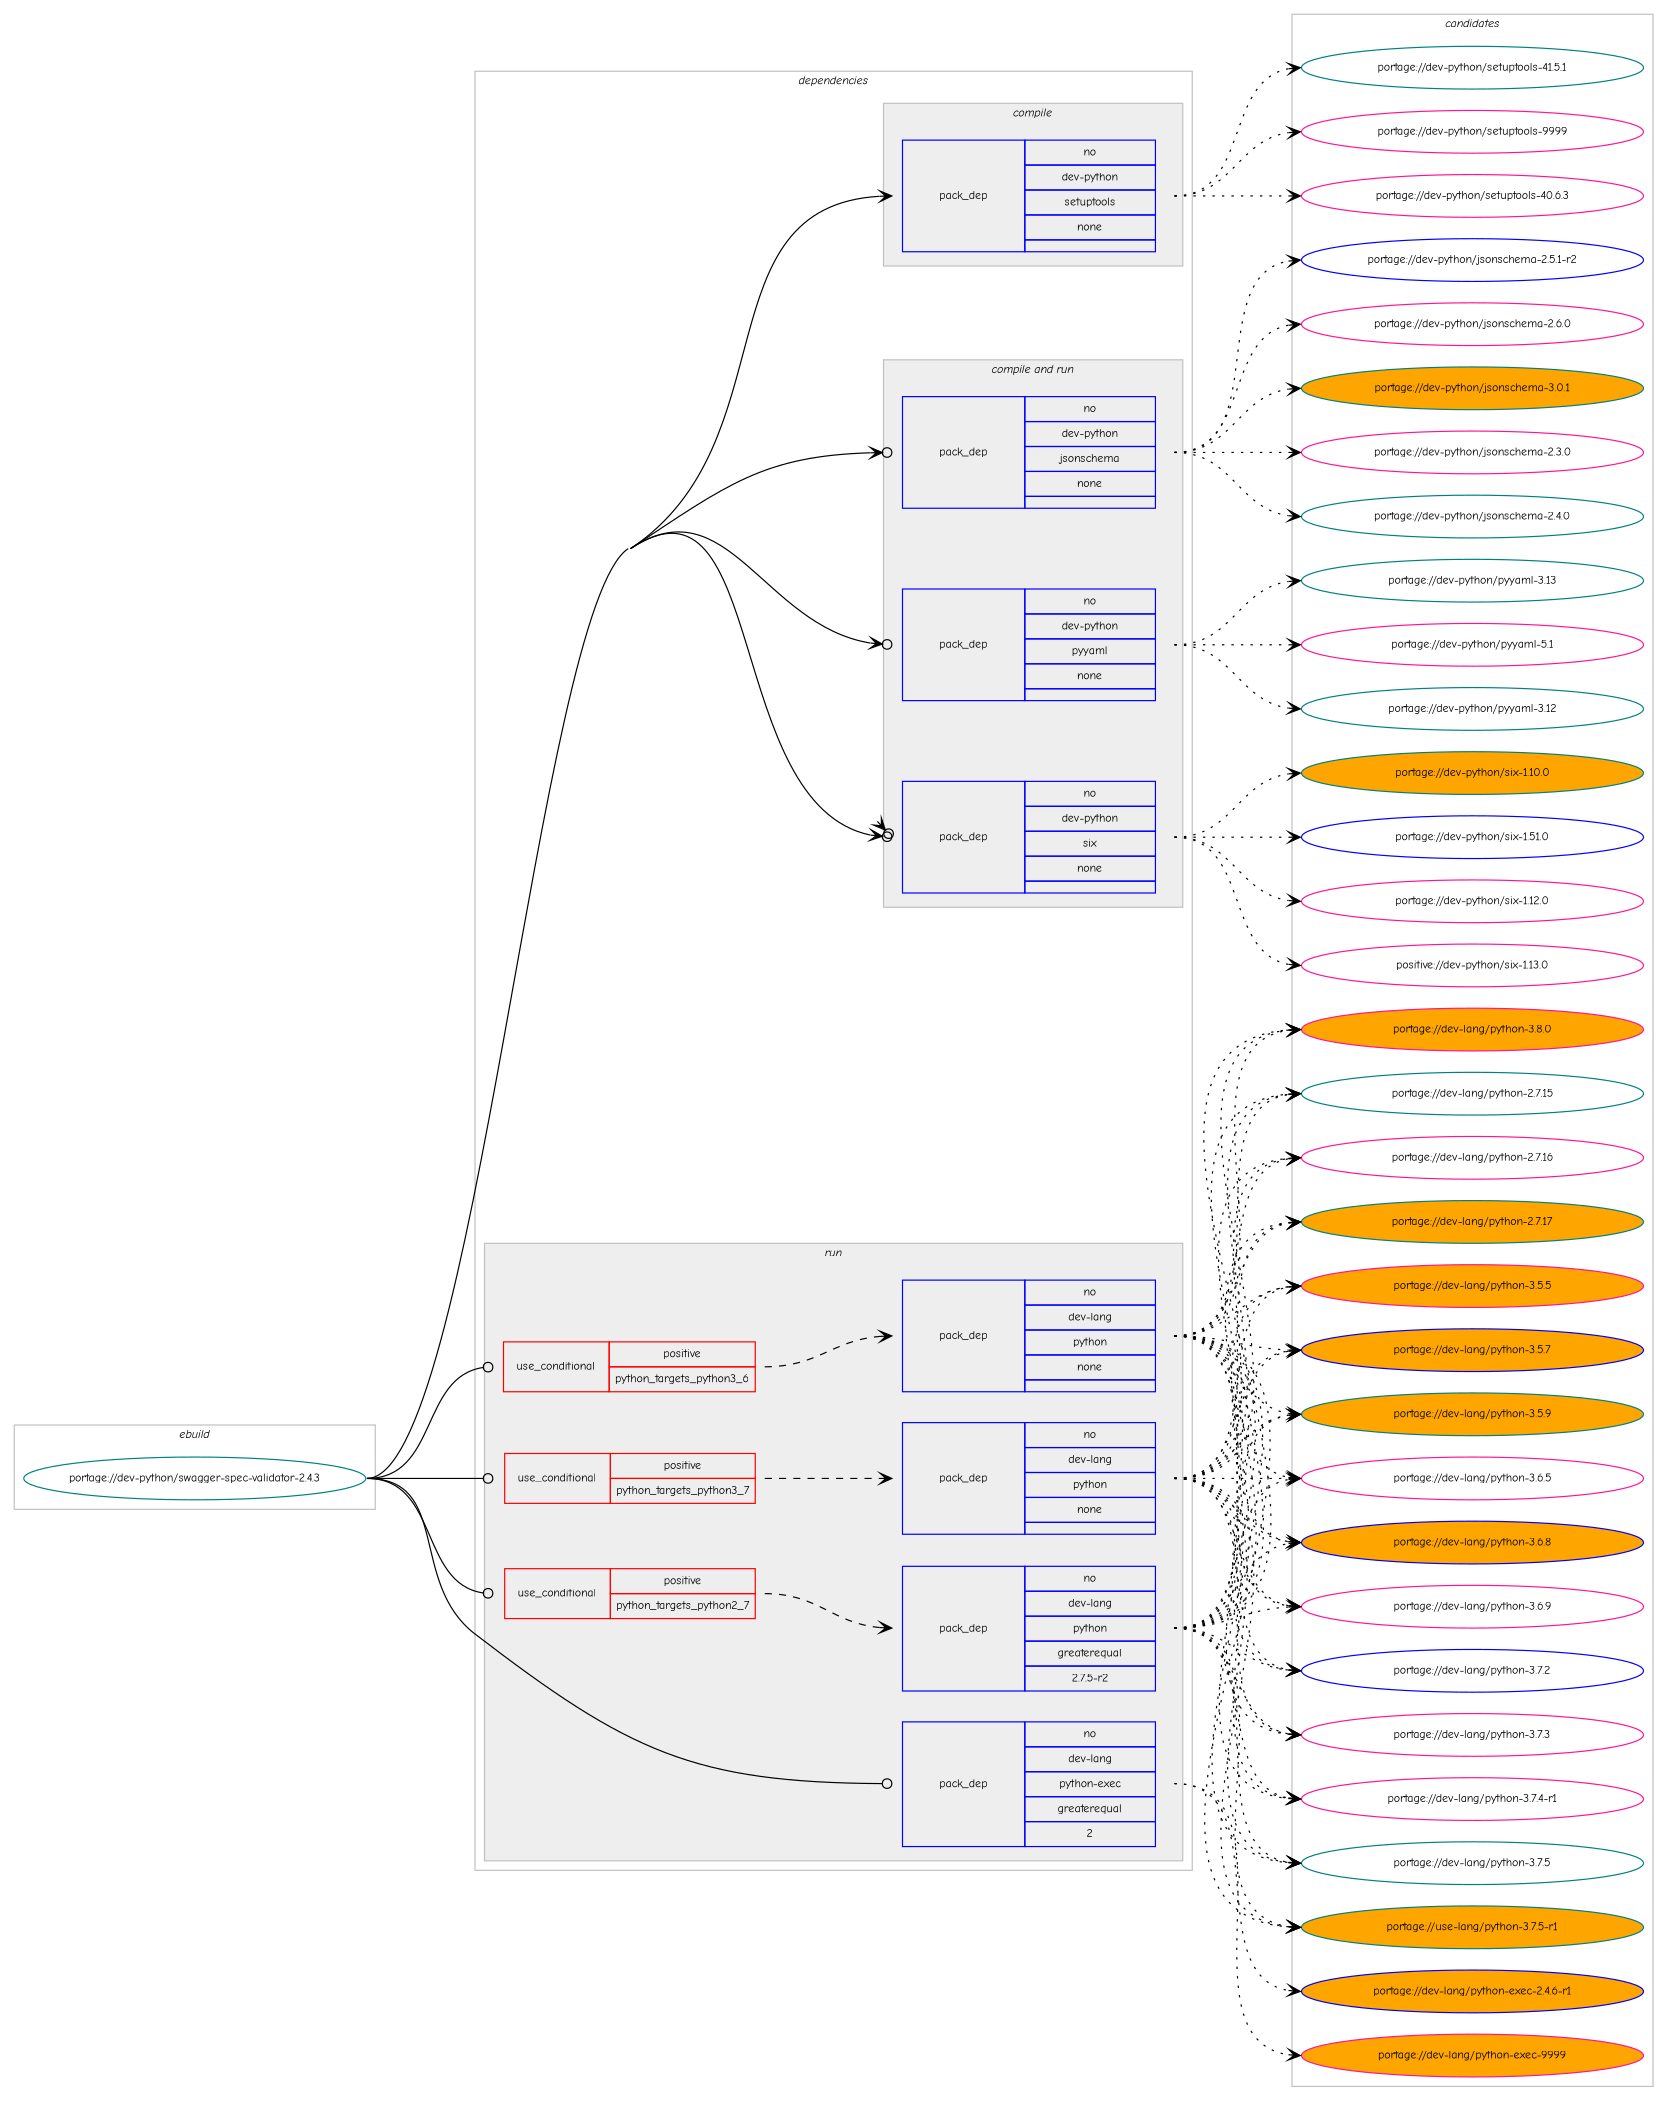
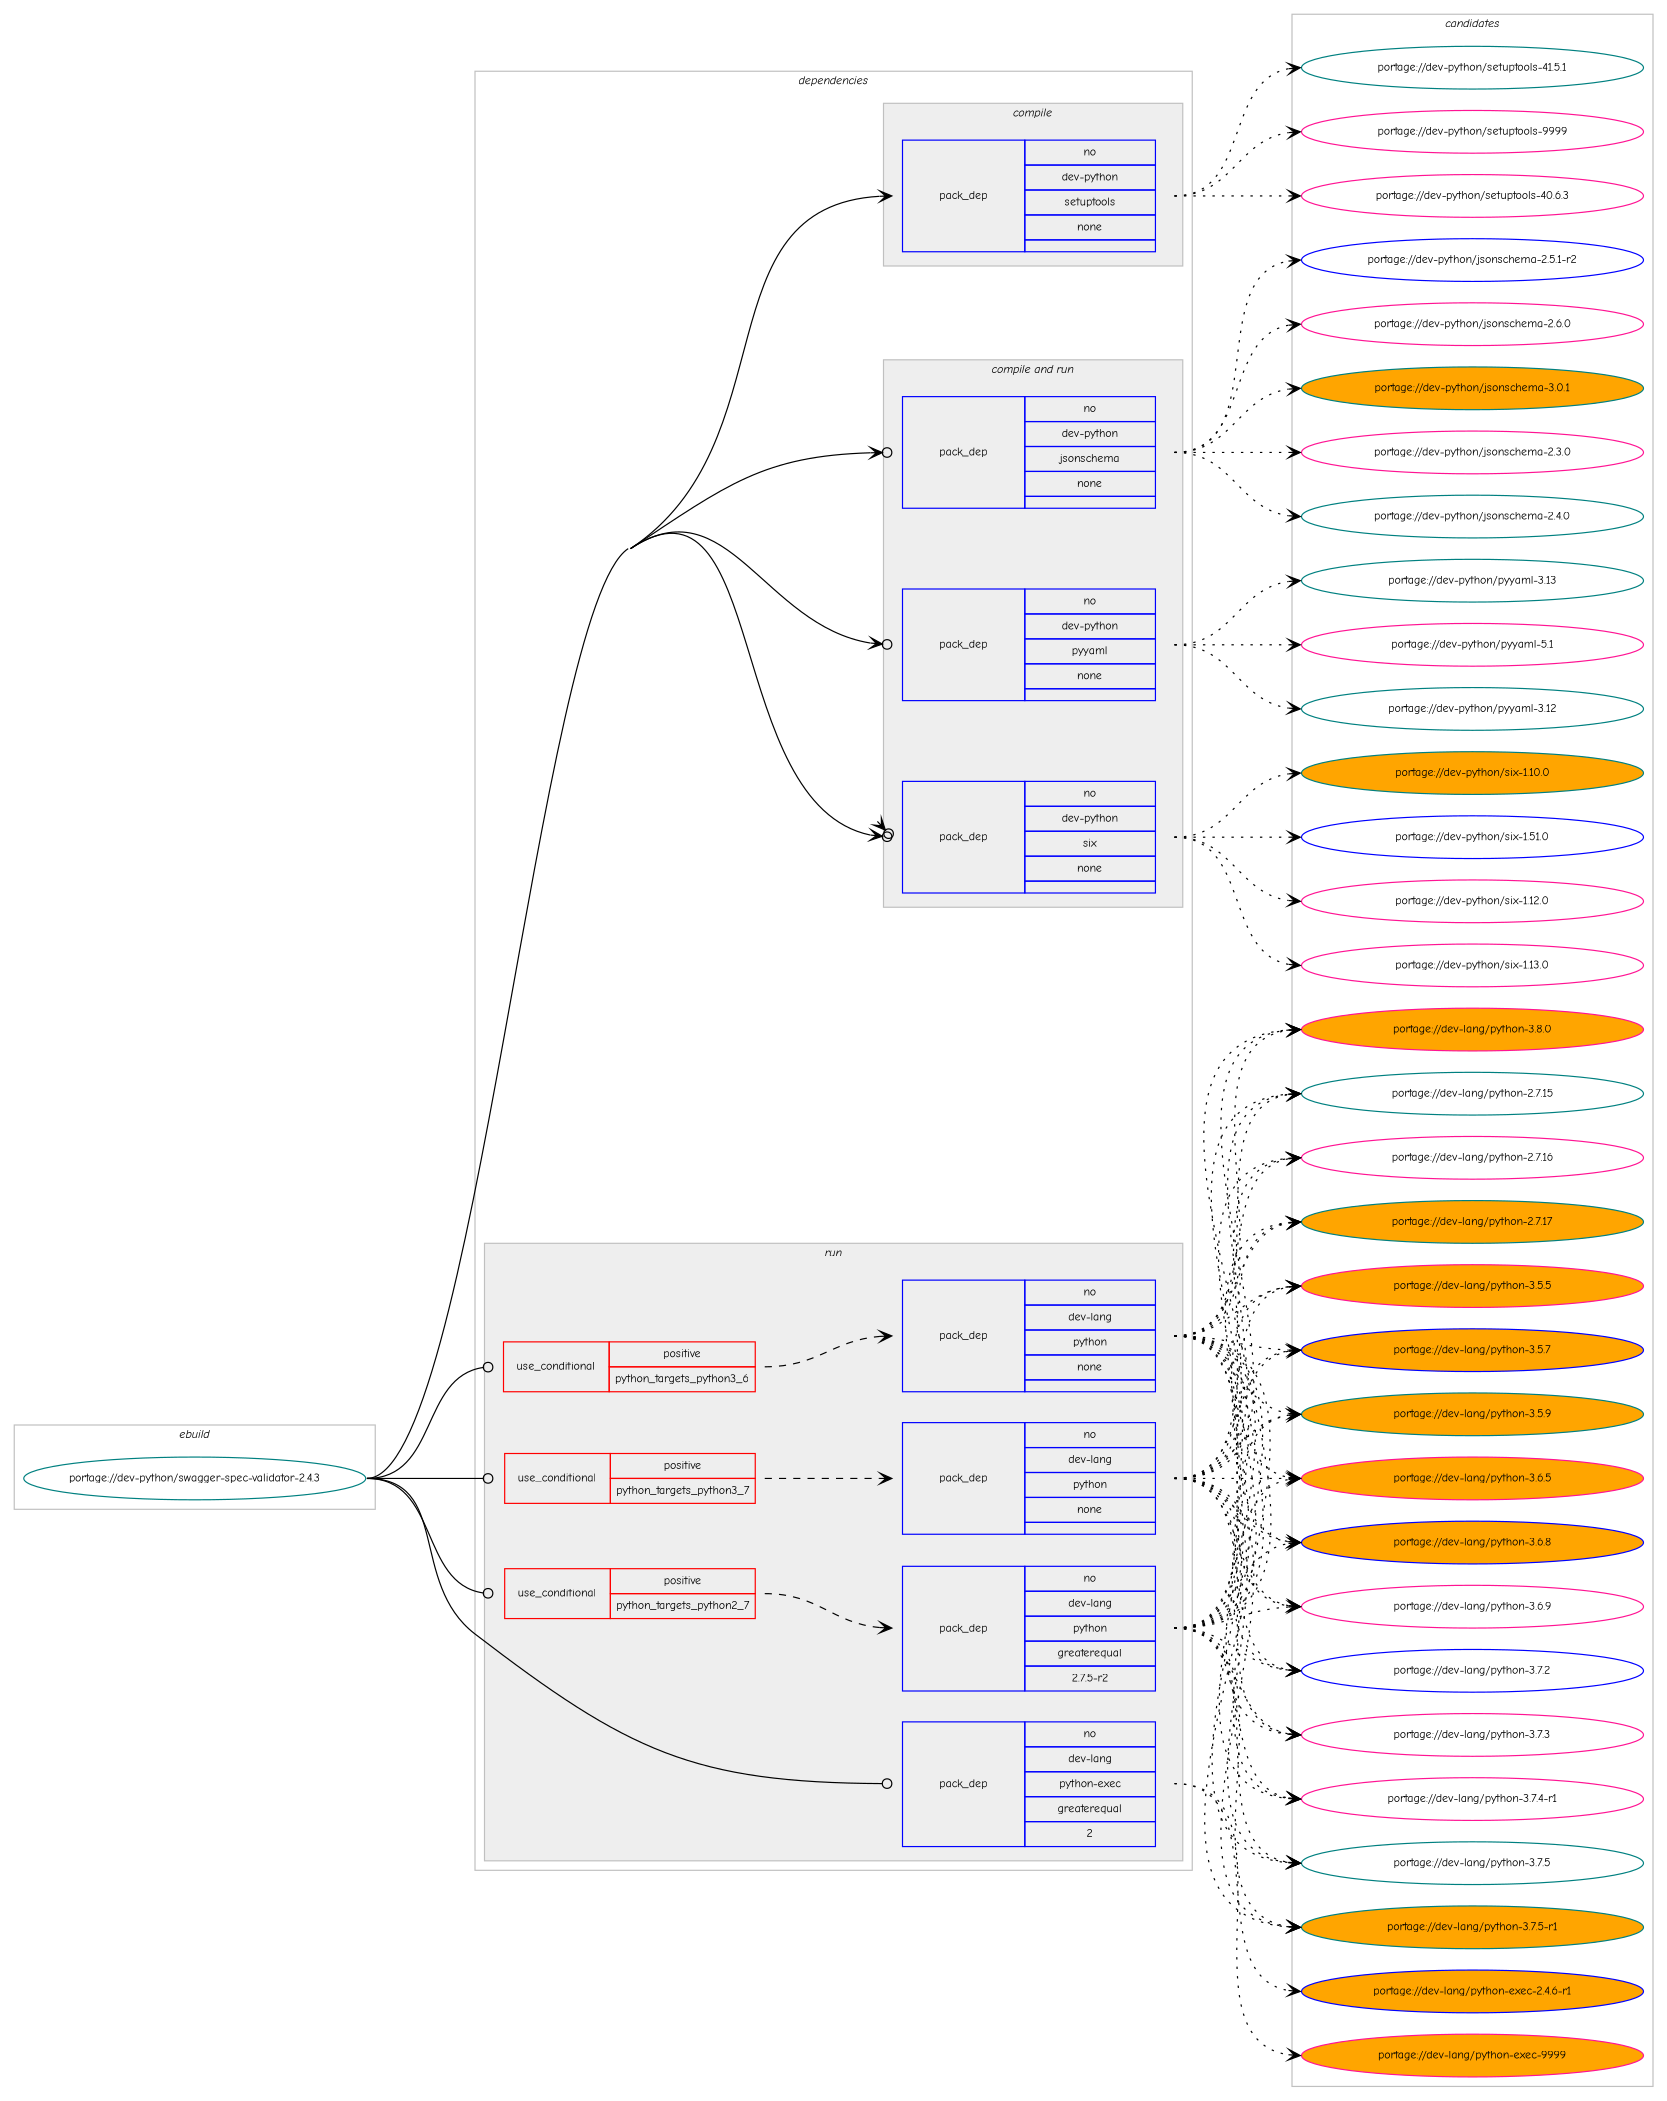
node "positive://dev-python/six-1.13.0": label "positive://dev-python/six-1.13.0" -> "portage://dev-python/six-1.13.0"
node "portage://dev-lang/python-3.6.5": fillcolor white -> orange
node "portage://use-lang/python-3.7.5-r1": label "portage://use-lang/python-3.7.5-r1" -> "portage://dev-lang/python-3.7.5-r1"
